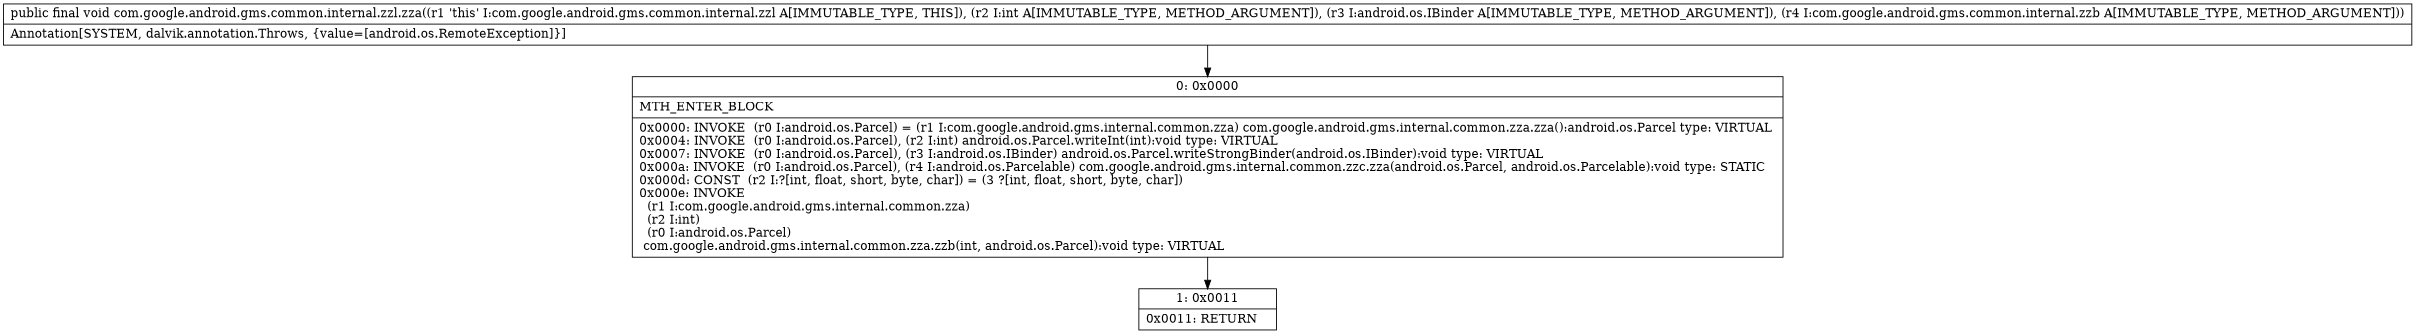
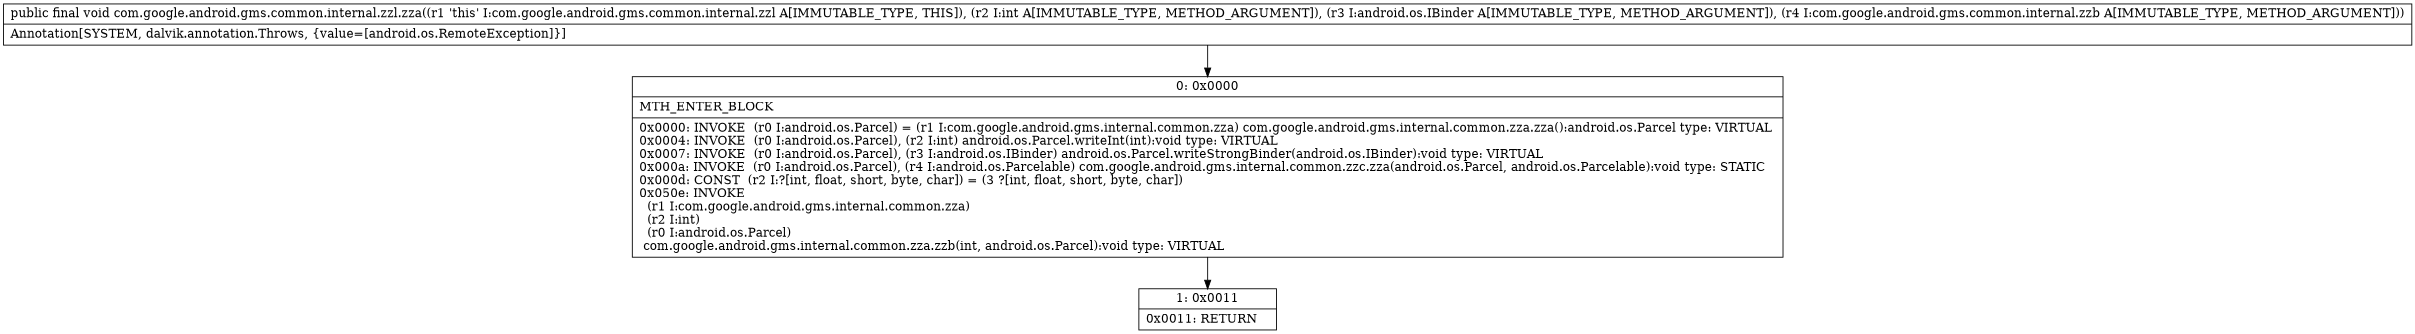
node "0: 0x0000": text "0x000e: INVOKE" -> "0x050e: INVOKE"
